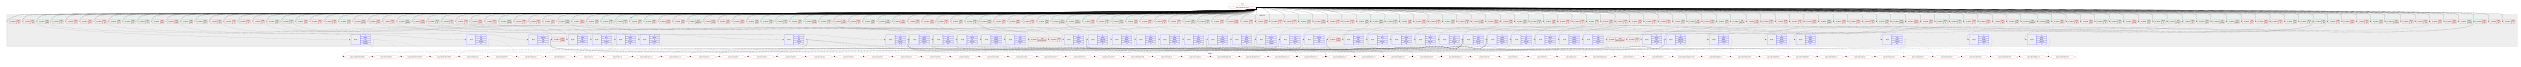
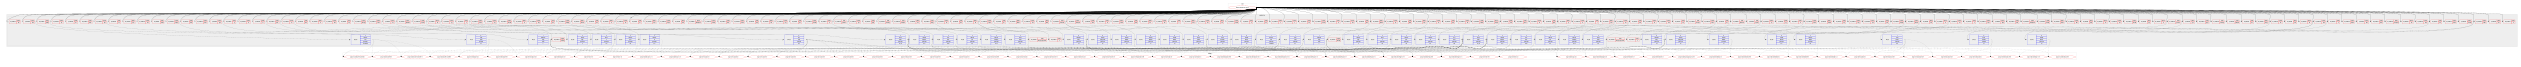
node "portage://net-fs/libnfs-5.0.2": removed
